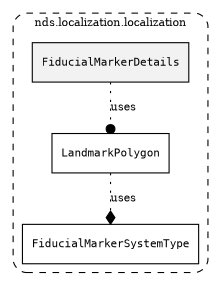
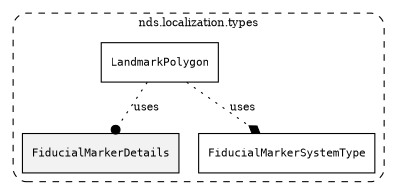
cluster "nds.localization.localization": label "nds.localization.localization" -> "nds.localization.types"
edge "FiducialMarkerDetails" -> "LandmarkPolygon": reversed
